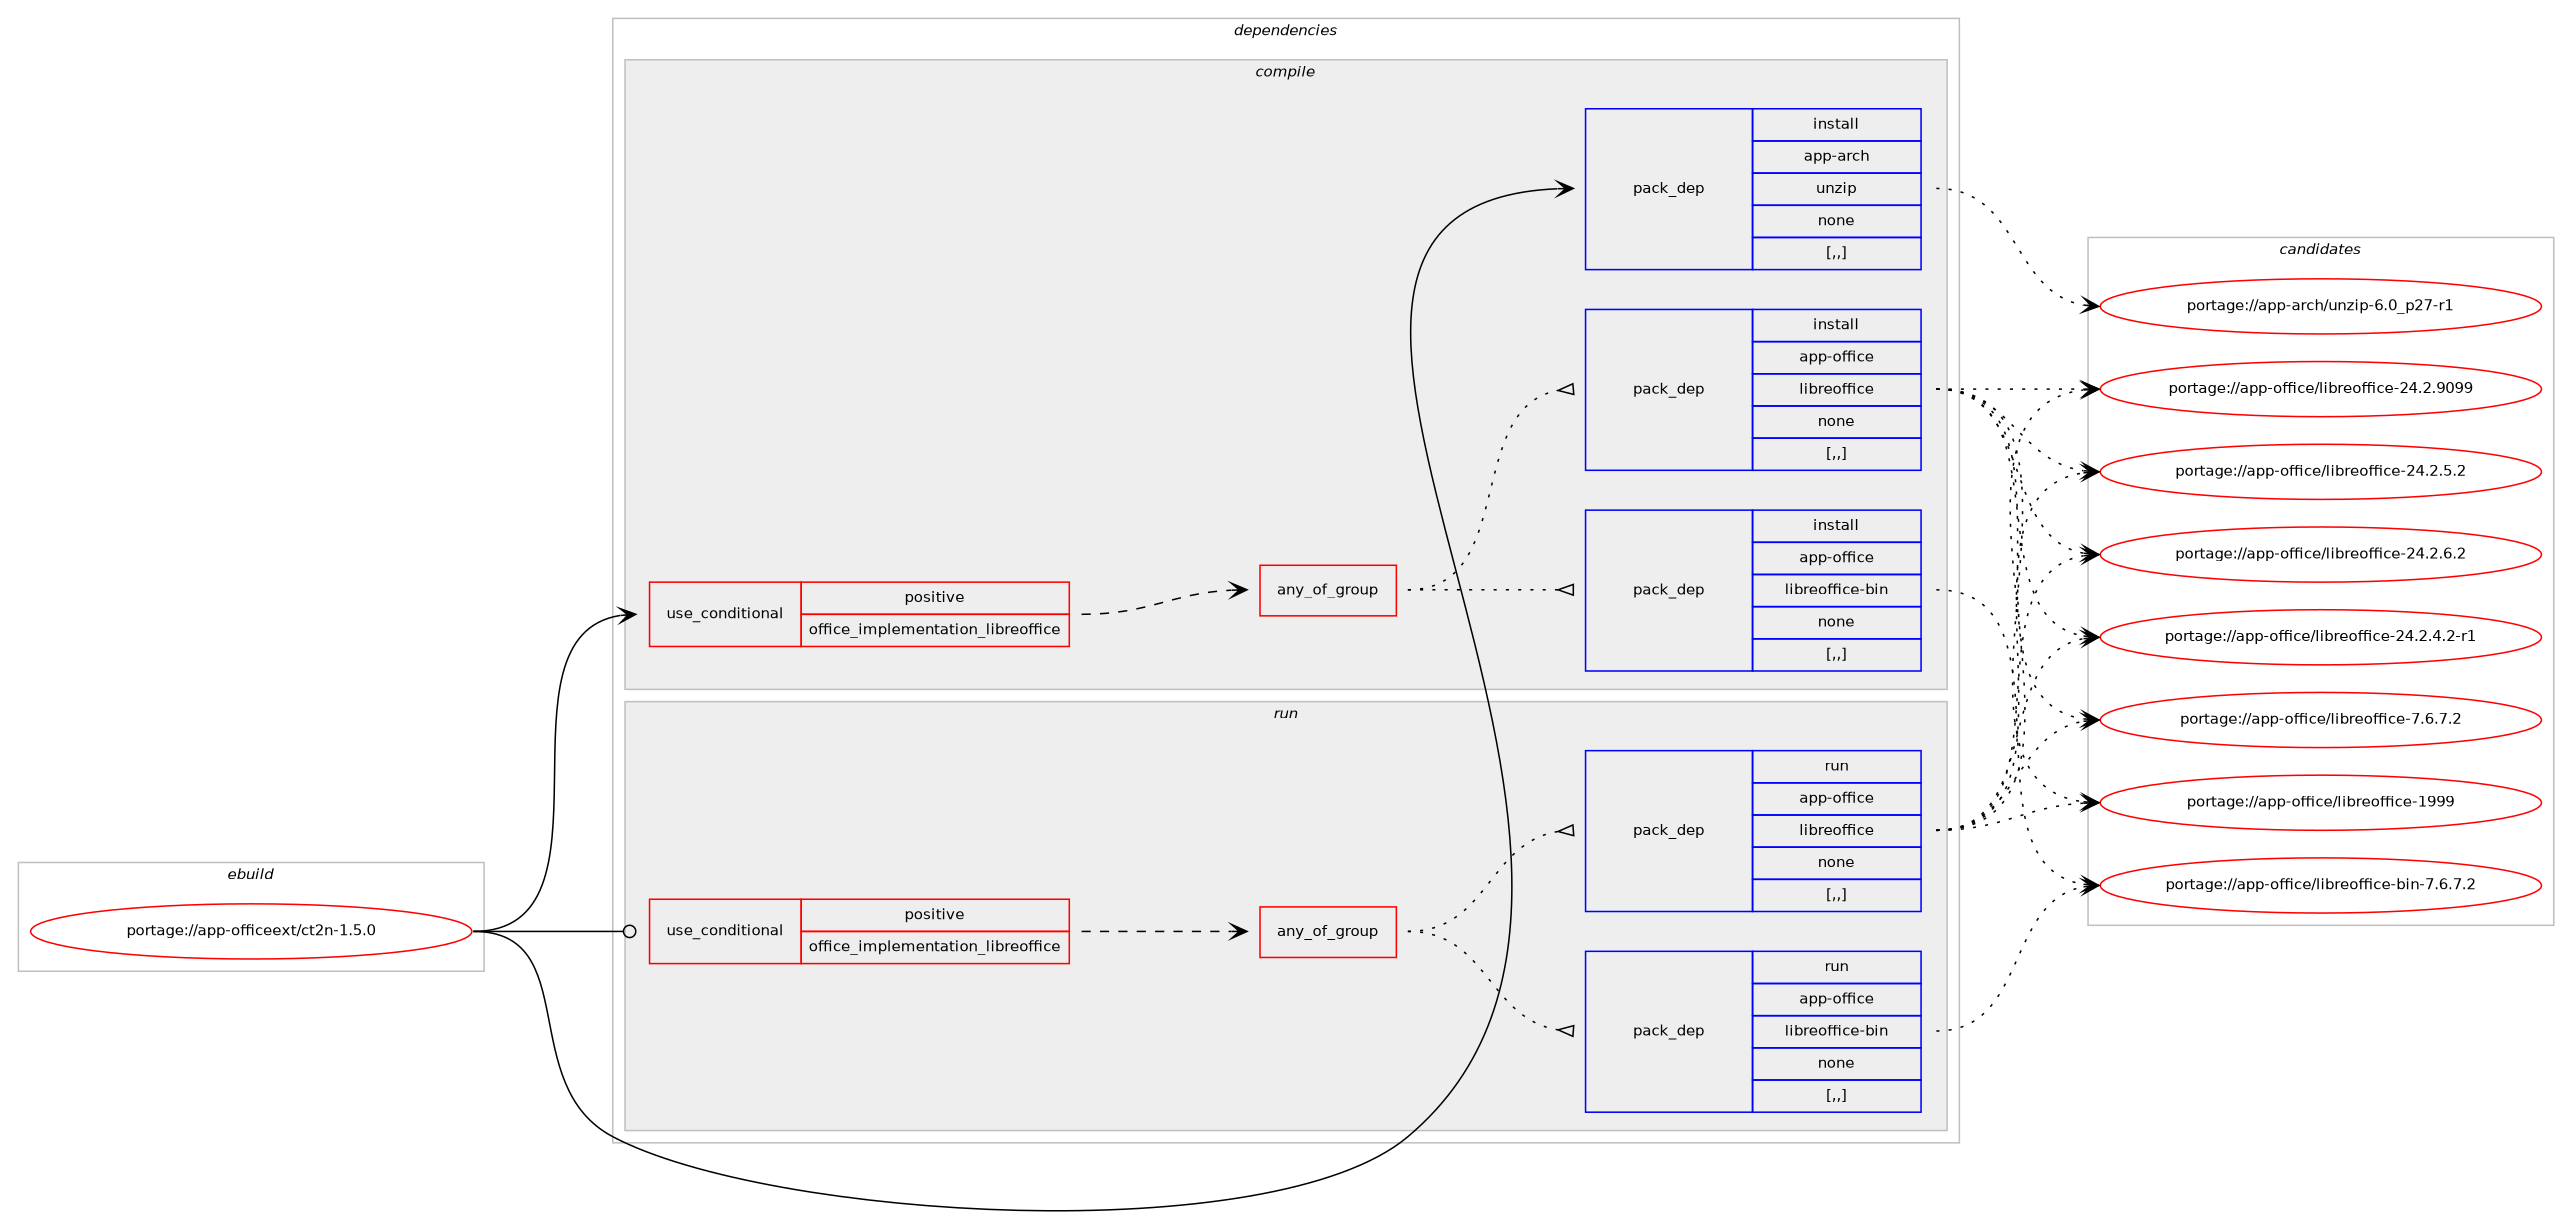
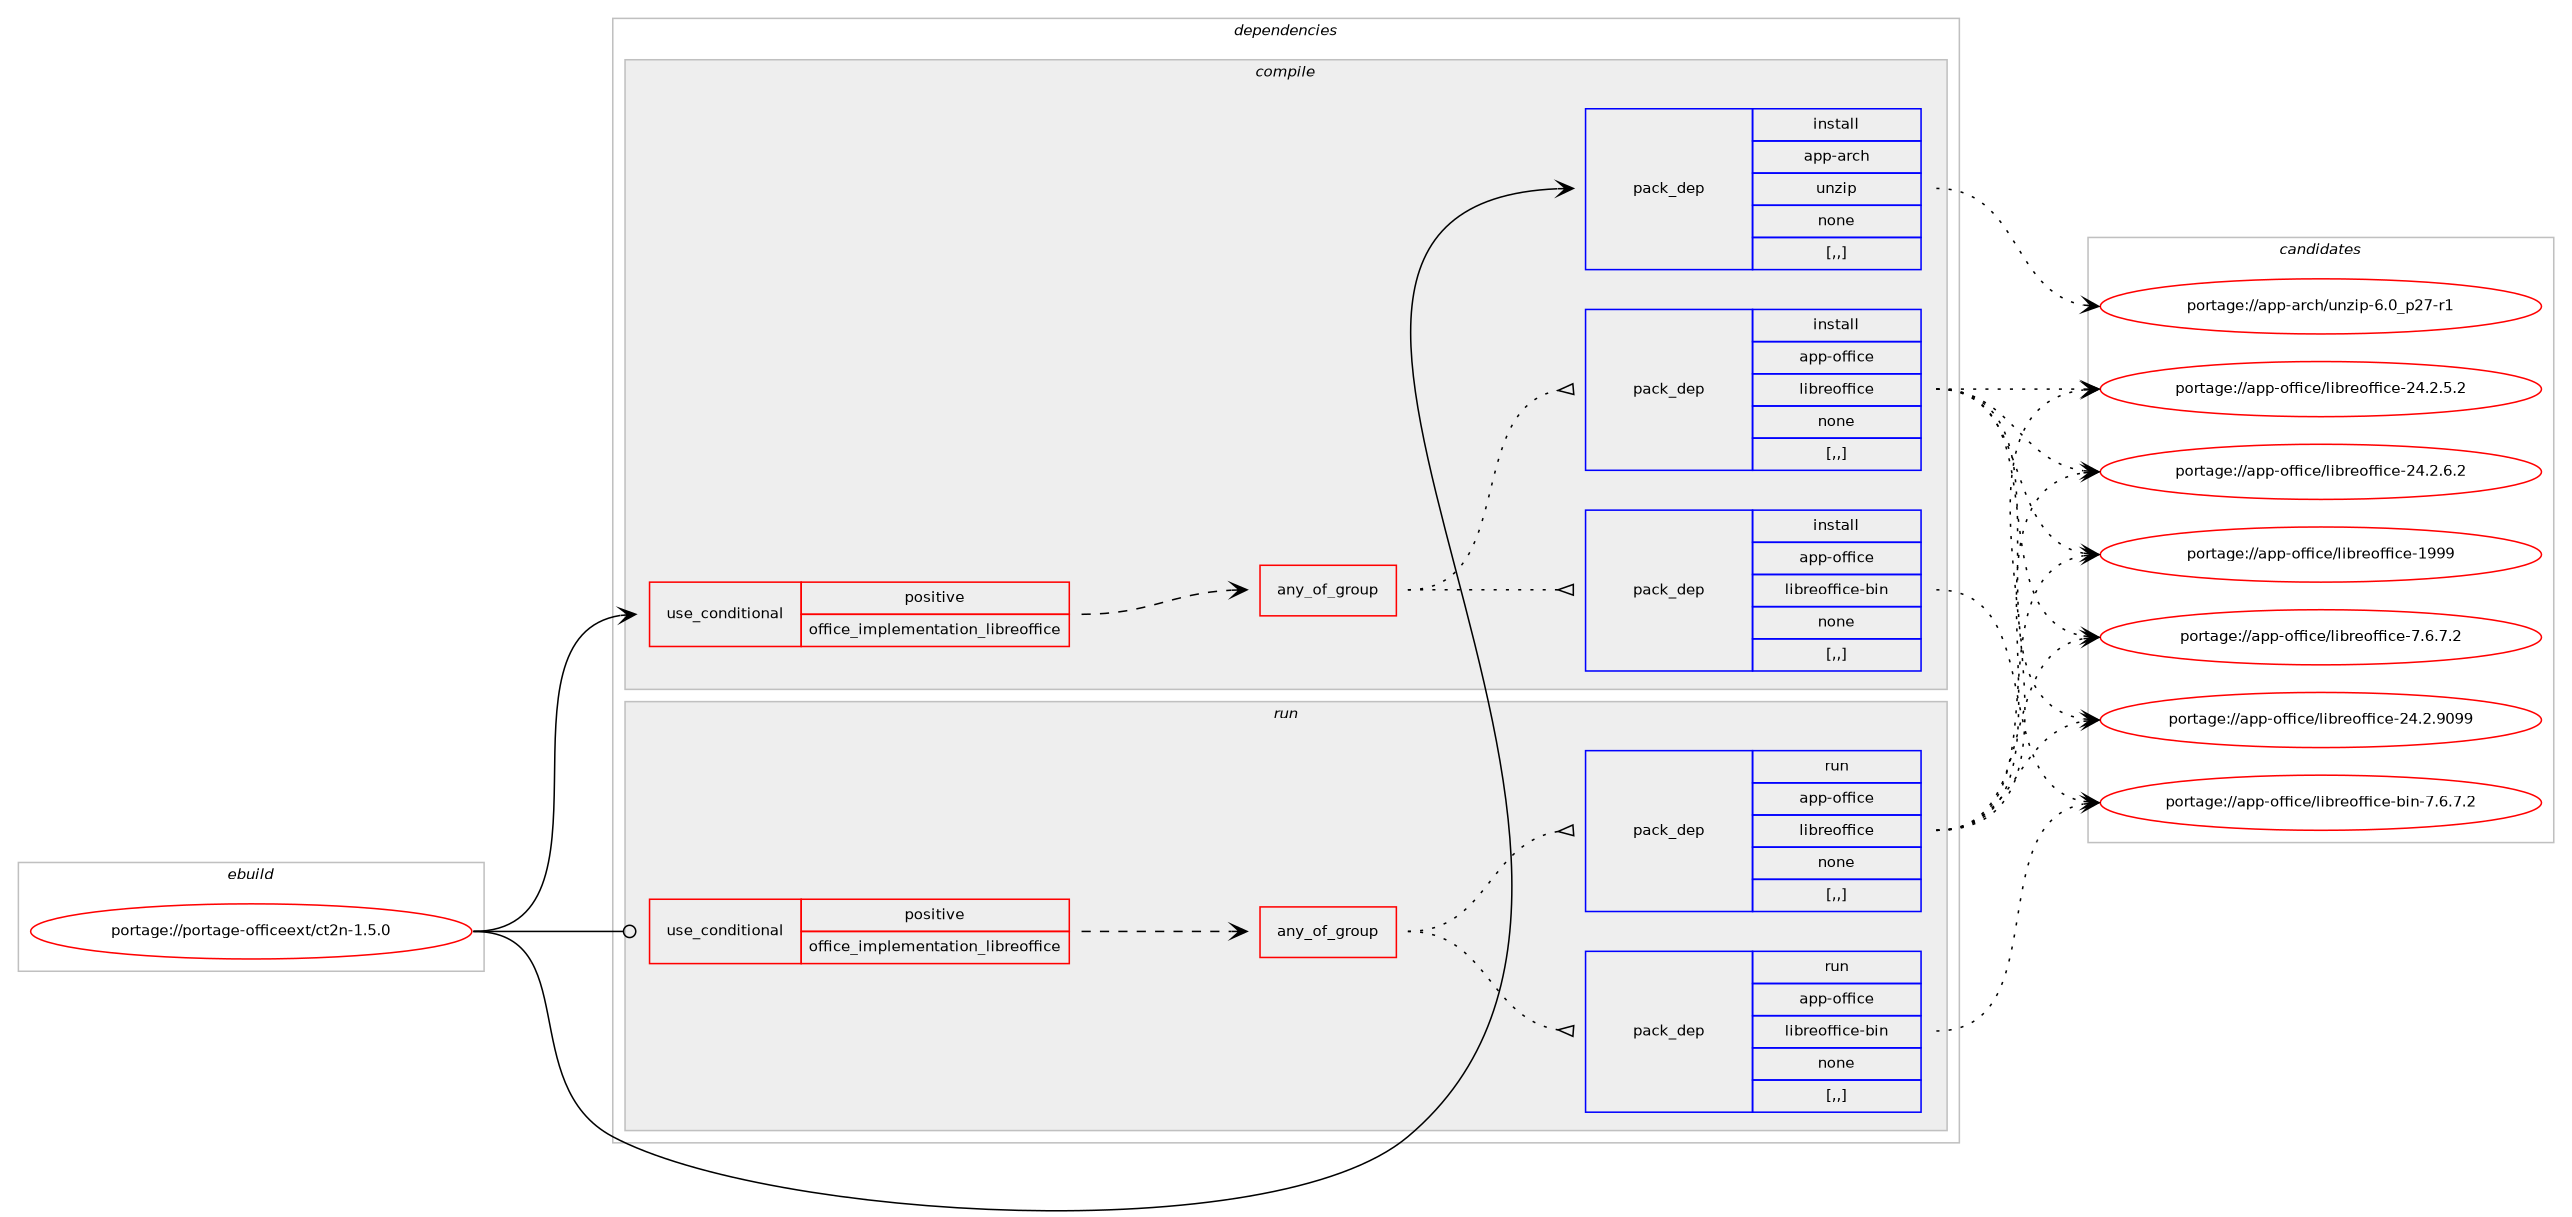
node "portage://app-office/libreoffice-24.2.4.2-r1": removed
node "portage://app-officeext/ct2n-1.5.0": label "portage://app-officeext/ct2n-1.5.0" -> "portage://portage-officeext/ct2n-1.5.0"
